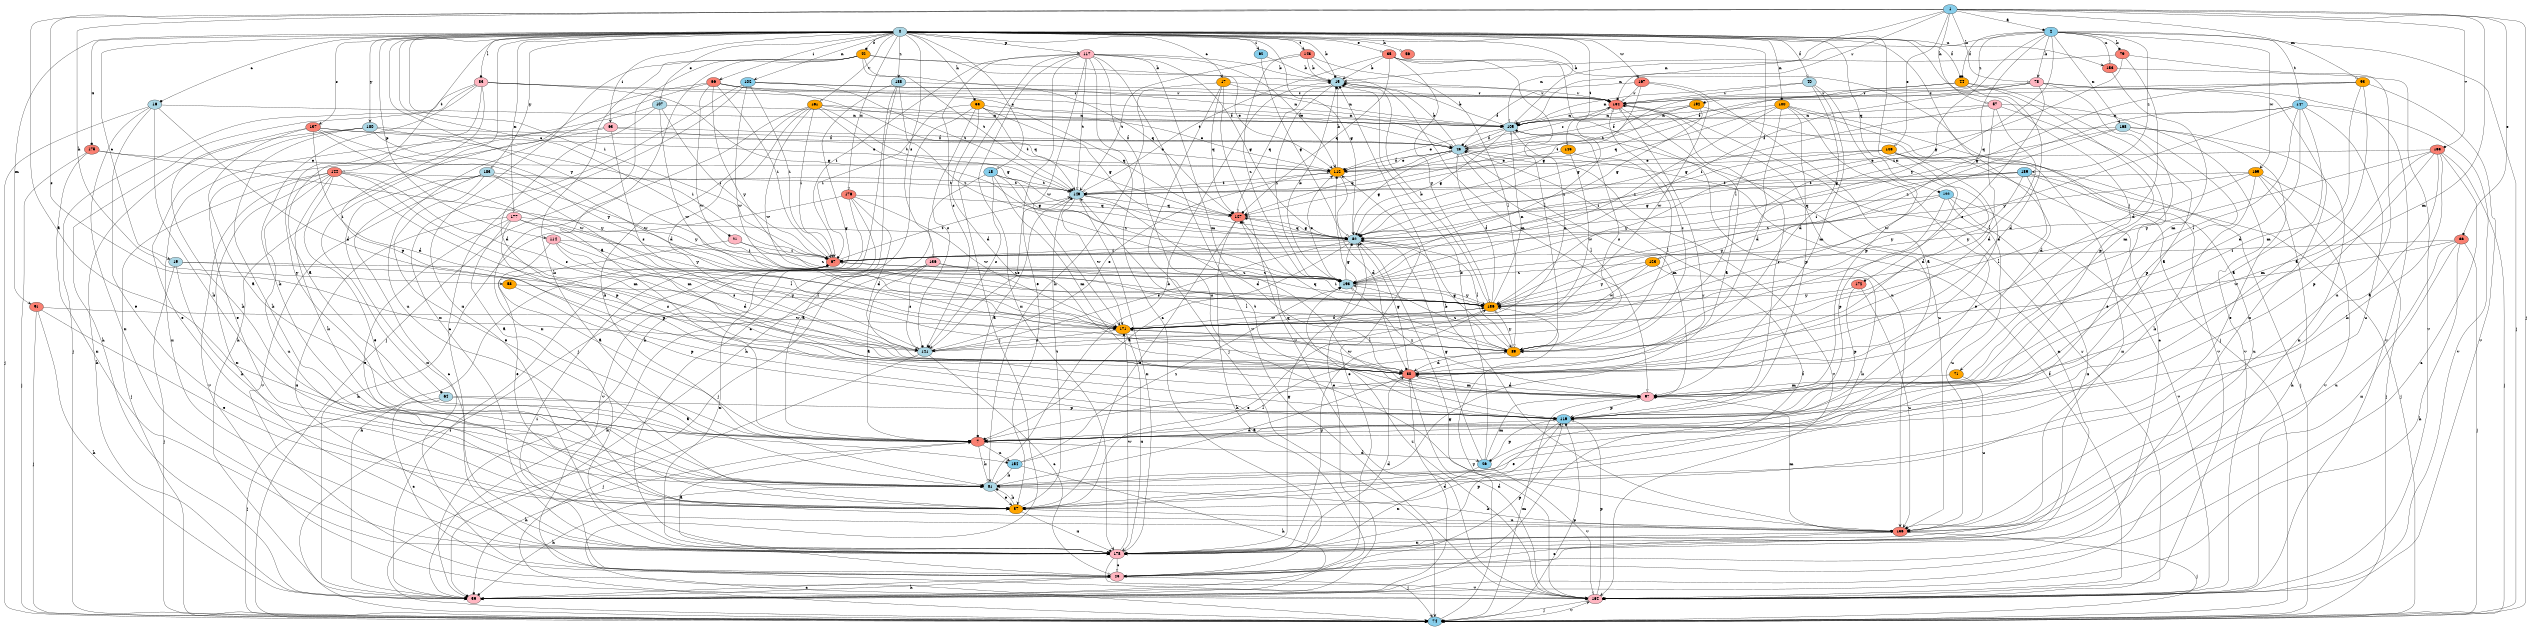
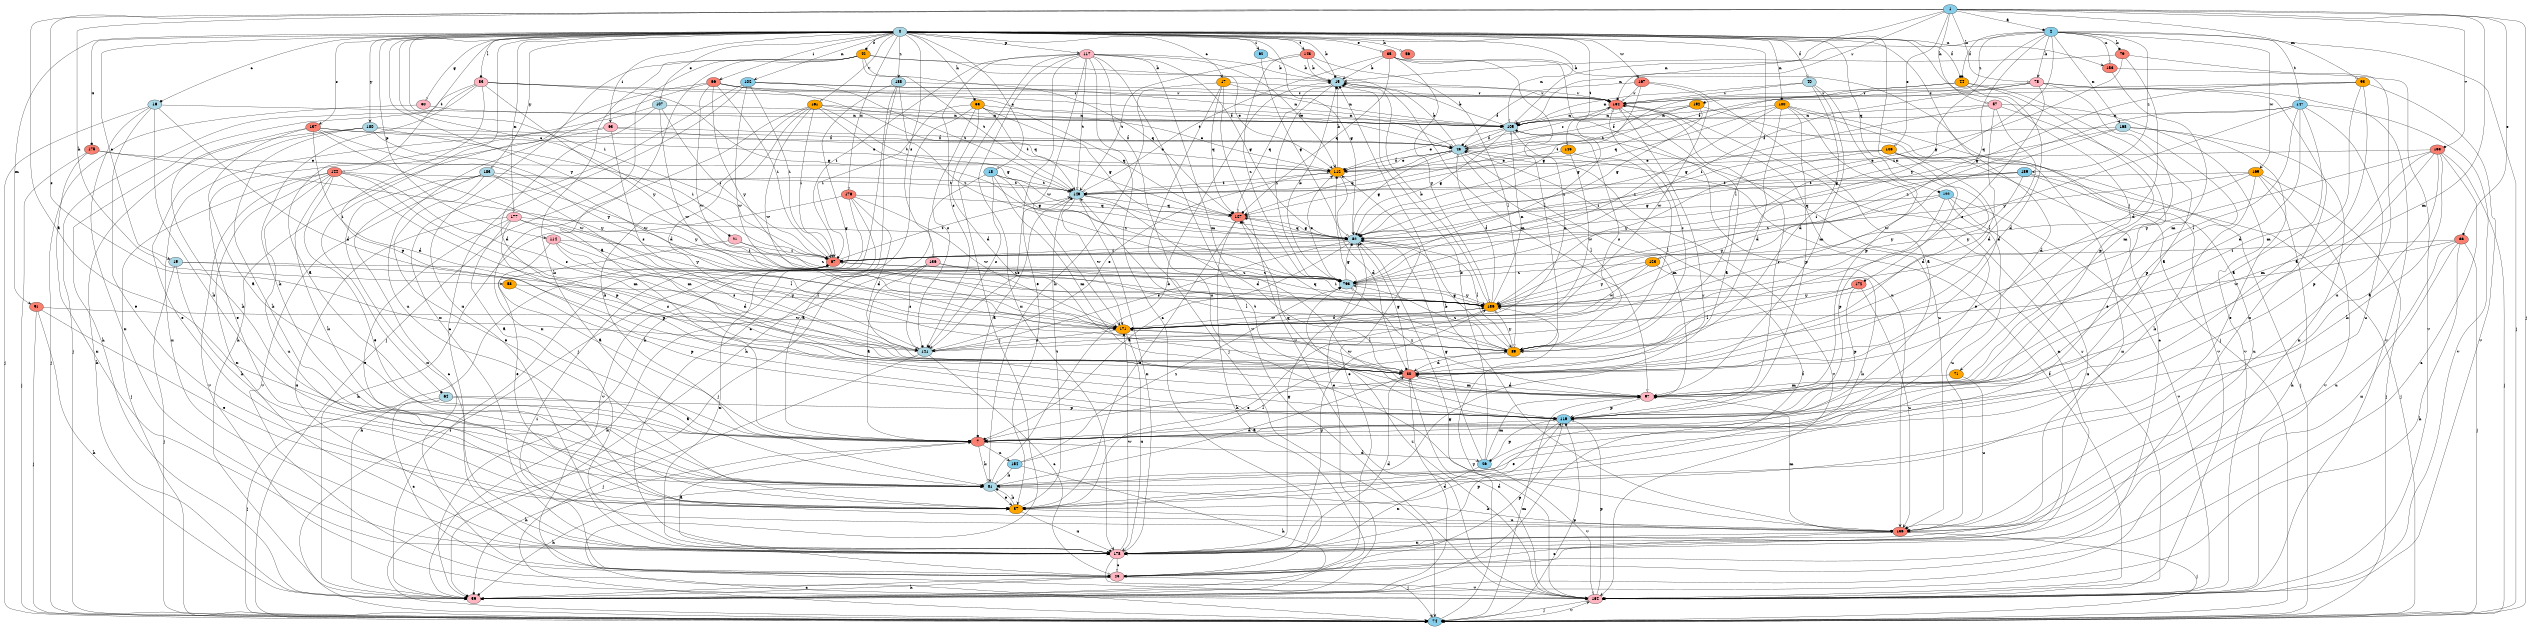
node "50": added
node "193": label "193" -> "793"
edge "189" -> "89": now "172" -> "89"
edge "83" -> "154": now "83" -> "186"
